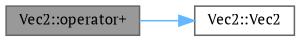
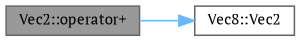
node "Vec2::Vec2": label "Vec2::Vec2" -> "Vec8::Vec2"
